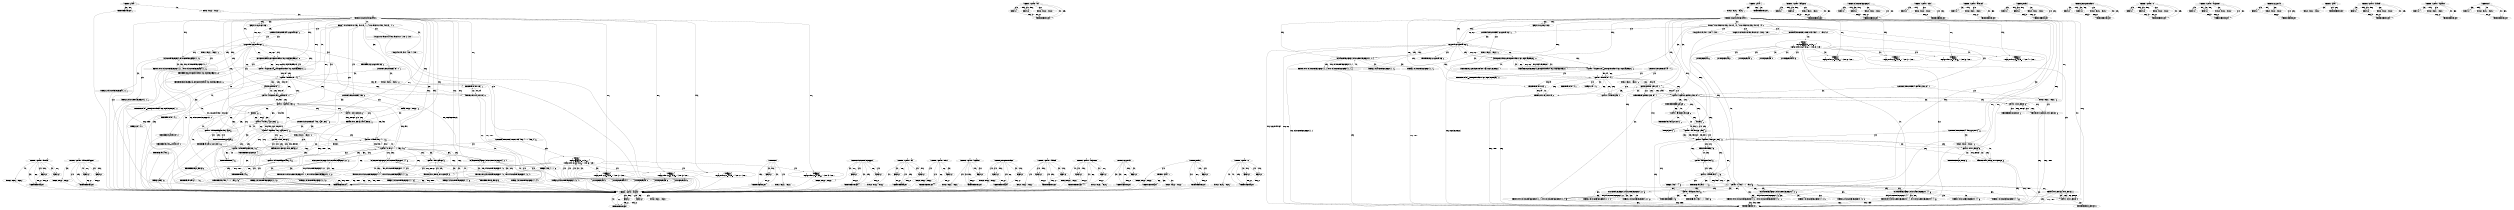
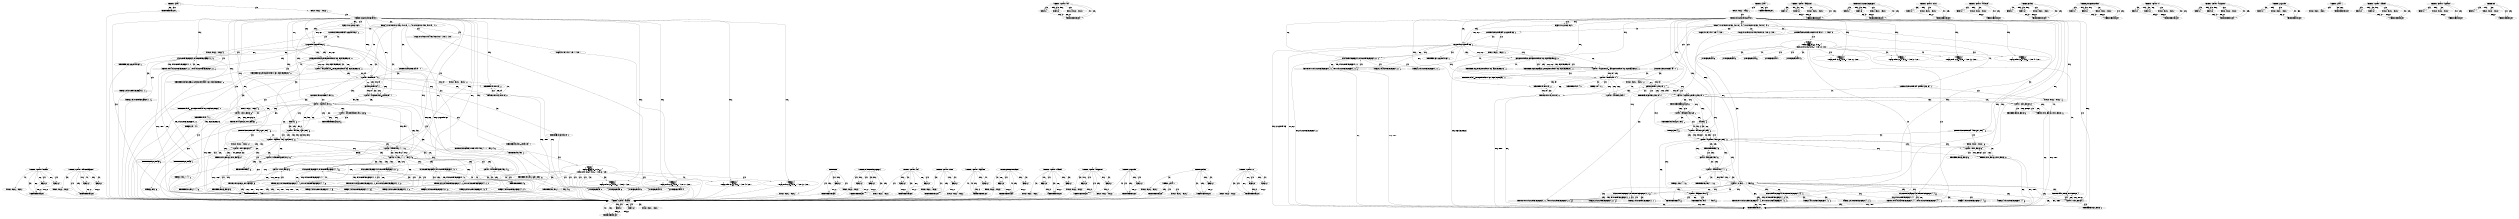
edge "(<operator>.and,desc->type & BIT(3))" -> "(<operator>.indirectFieldAccess,desc->type)": removed, label "AST:"
